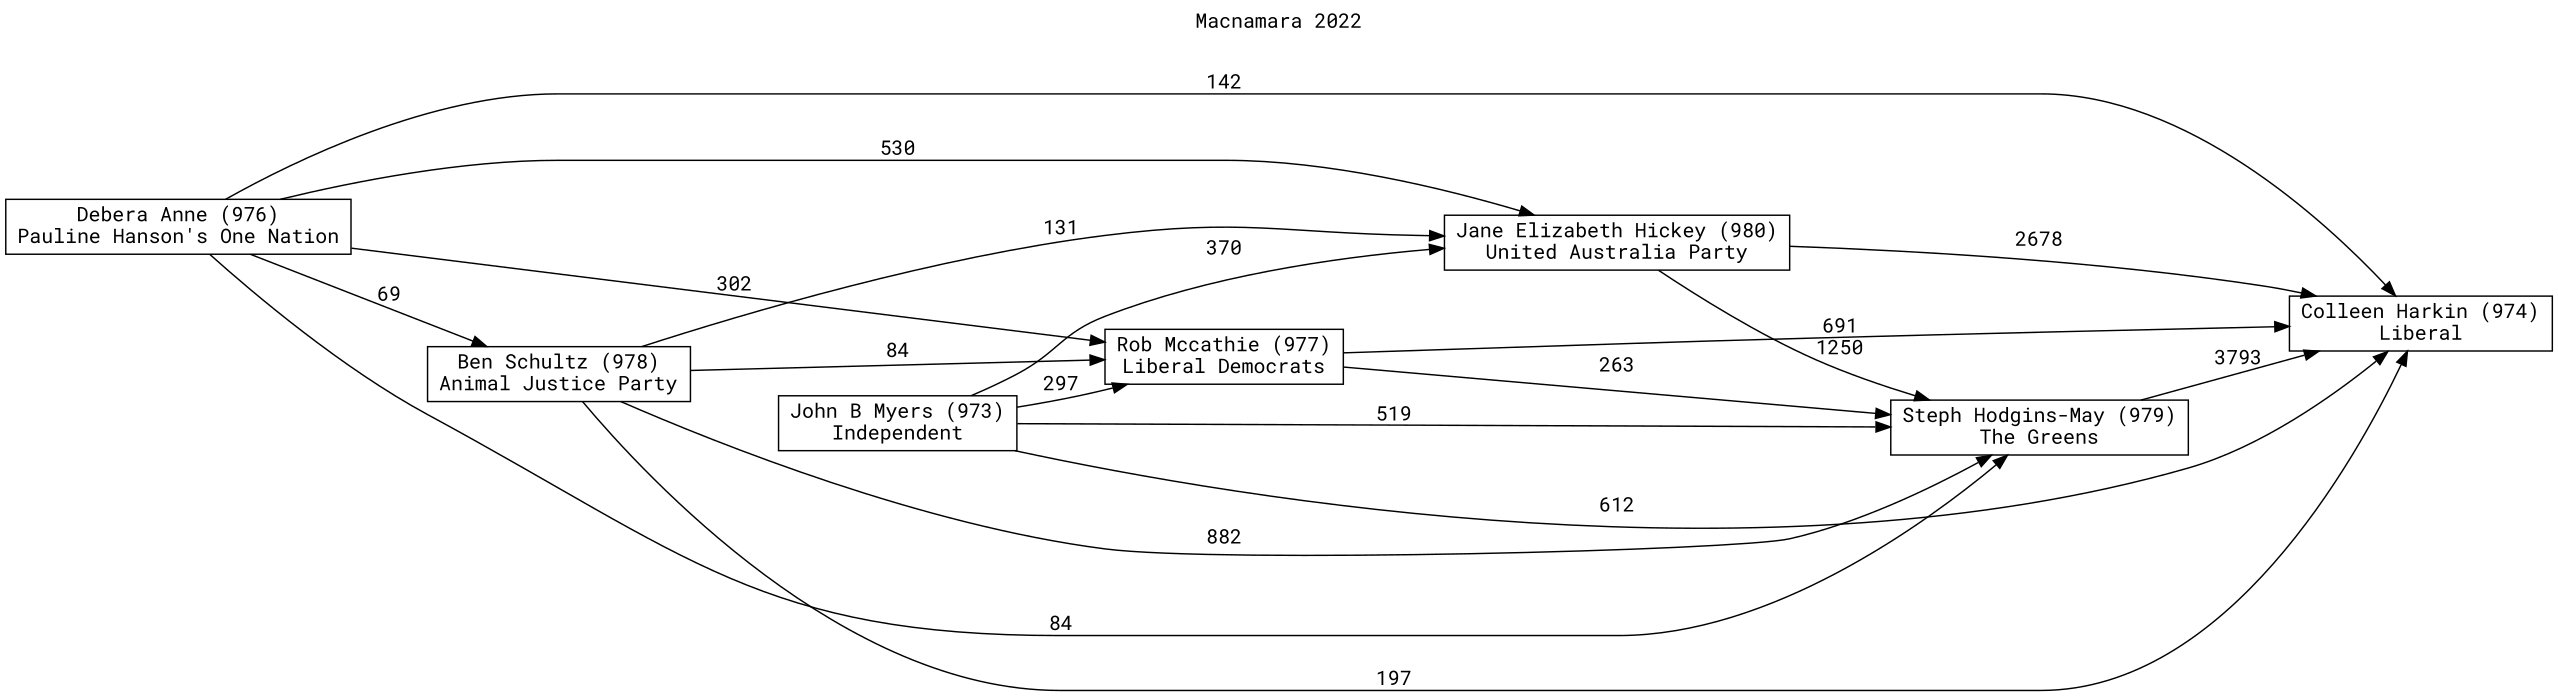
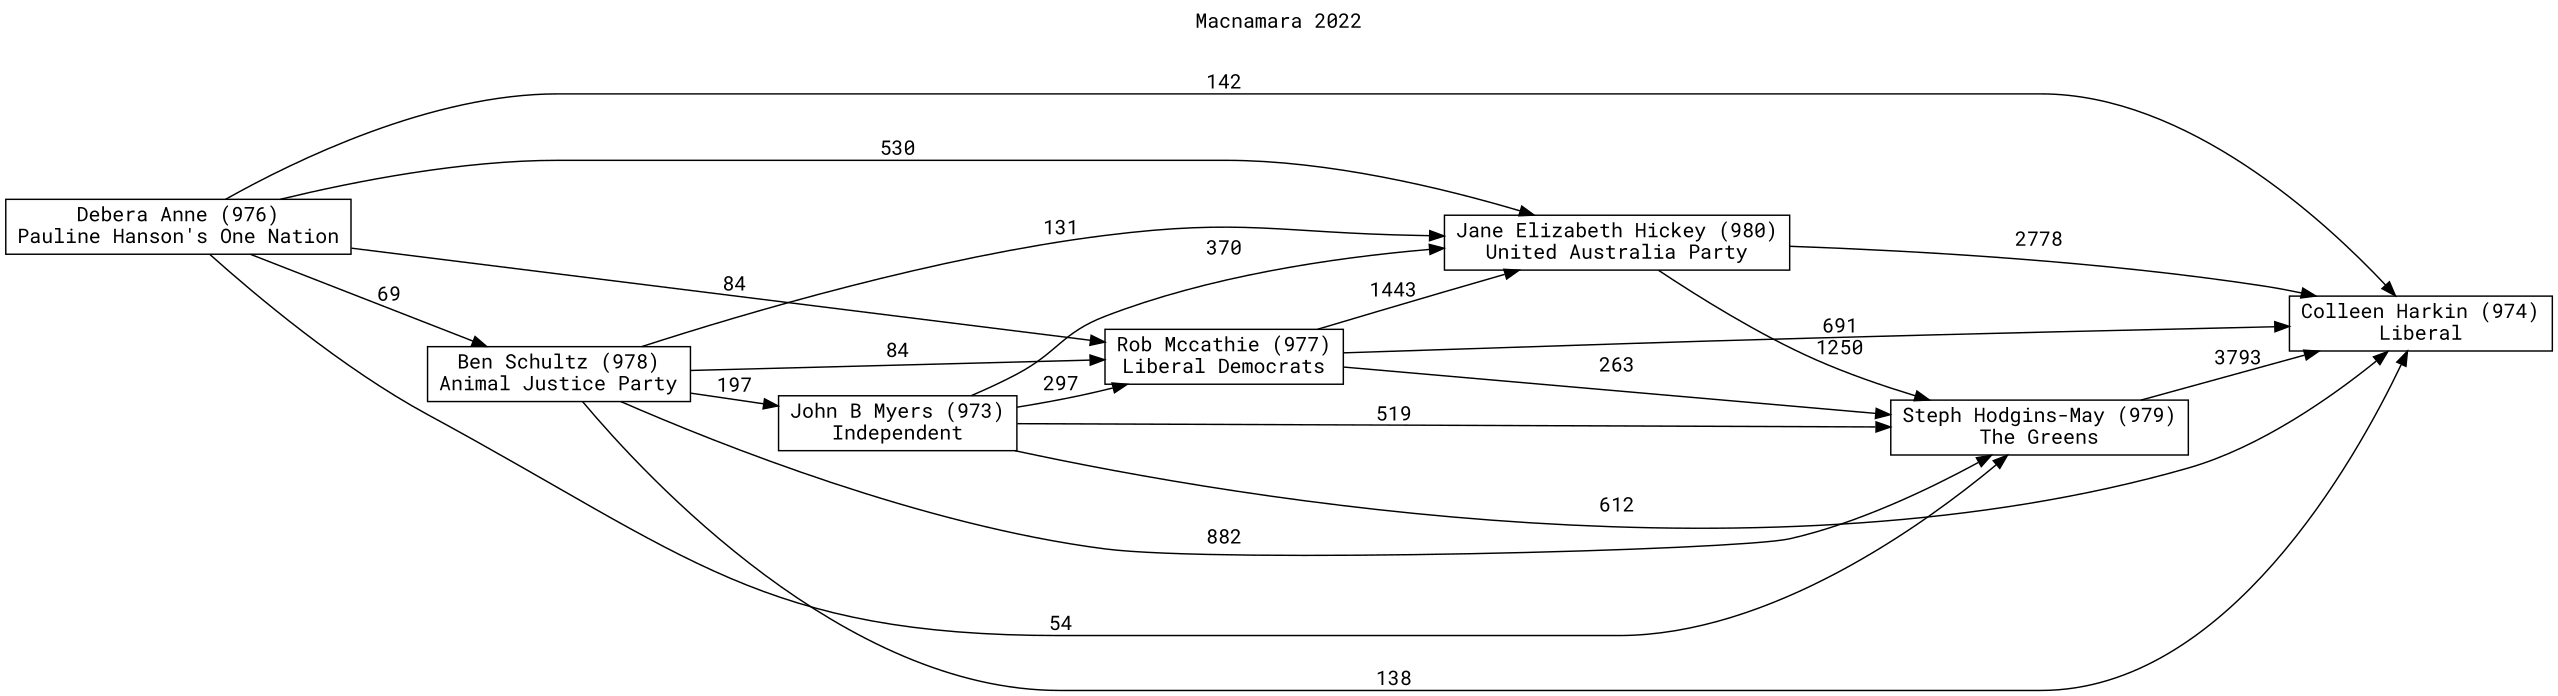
edge "Jane Elizabeth Hickey (980) United Australia Party" -> "Colleen Harkin (974) Liberal": label "2678" -> "2778"
edge "Debera Anne (976) Pauline Hanson's One Nation" -> "Rob Mccathie (977) Liberal Democrats": label "302" -> "84"
edge "Rob Mccathie (977) Liberal Democrats" -> "Jane Elizabeth Hickey (980) United Australia Party": added, label "1443"
edge "Ben Schultz (978) Animal Justice Party" -> "John B Myers (973) Independent": added, label "197"
edge "Debera Anne (976) Pauline Hanson's One Nation" -> "Steph Hodgins-May (979) The Greens": label "84" -> "54"
edge "Ben Schultz (978) Animal Justice Party" -> "Colleen Harkin (974) Liberal": label "197" -> "138"
